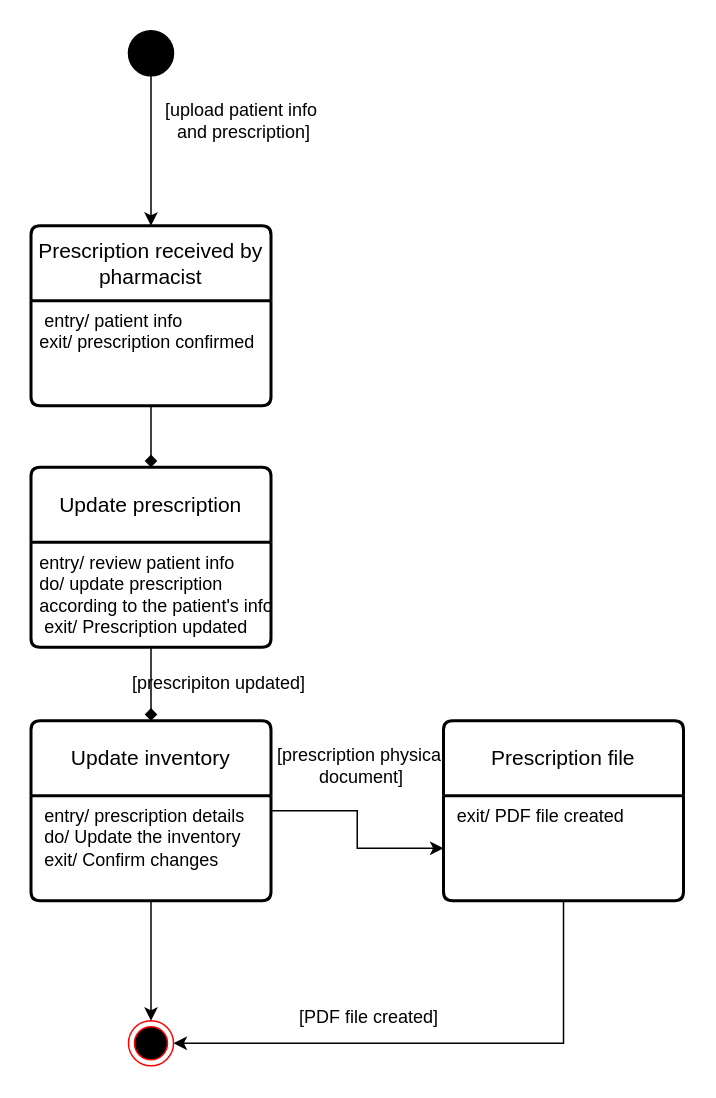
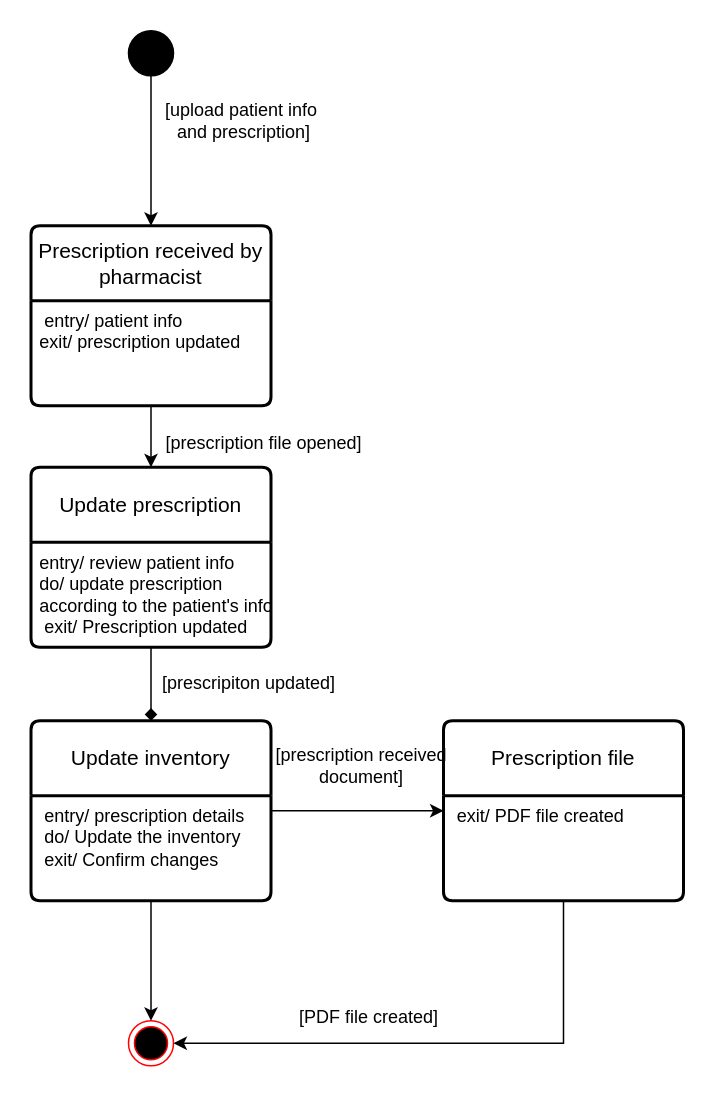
node "entry/ patient info exit/ prescription confirmed": label "entry/ patient info exit/ prescription confirmed" -> "entry/ patient info exit/ prescription updated"
node "[prescription file opened]": added
edge "Prescription received by pharmacist" -> "Update prescription": arrowhead diamond -> classic
node "[prescripiton updated]": moved (218, 683) -> (248, 683)
node "[prescription physical document]": label "[prescription physical document]" -> "[prescription received document]"
edge "Update inventory" -> "exit/ PDF file created": now "Update inventory" -> "Prescription file"
